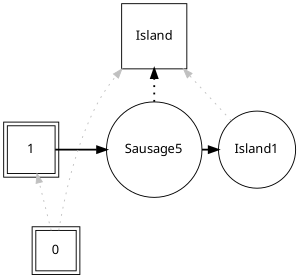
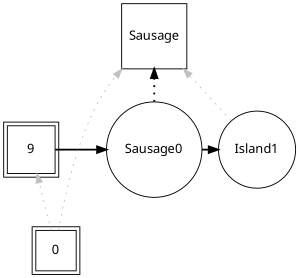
node "Island": label "Island" -> "Sausage"
node "1": label "1" -> "9"
node "Sausage5": label "Sausage5" -> "Sausage0"
